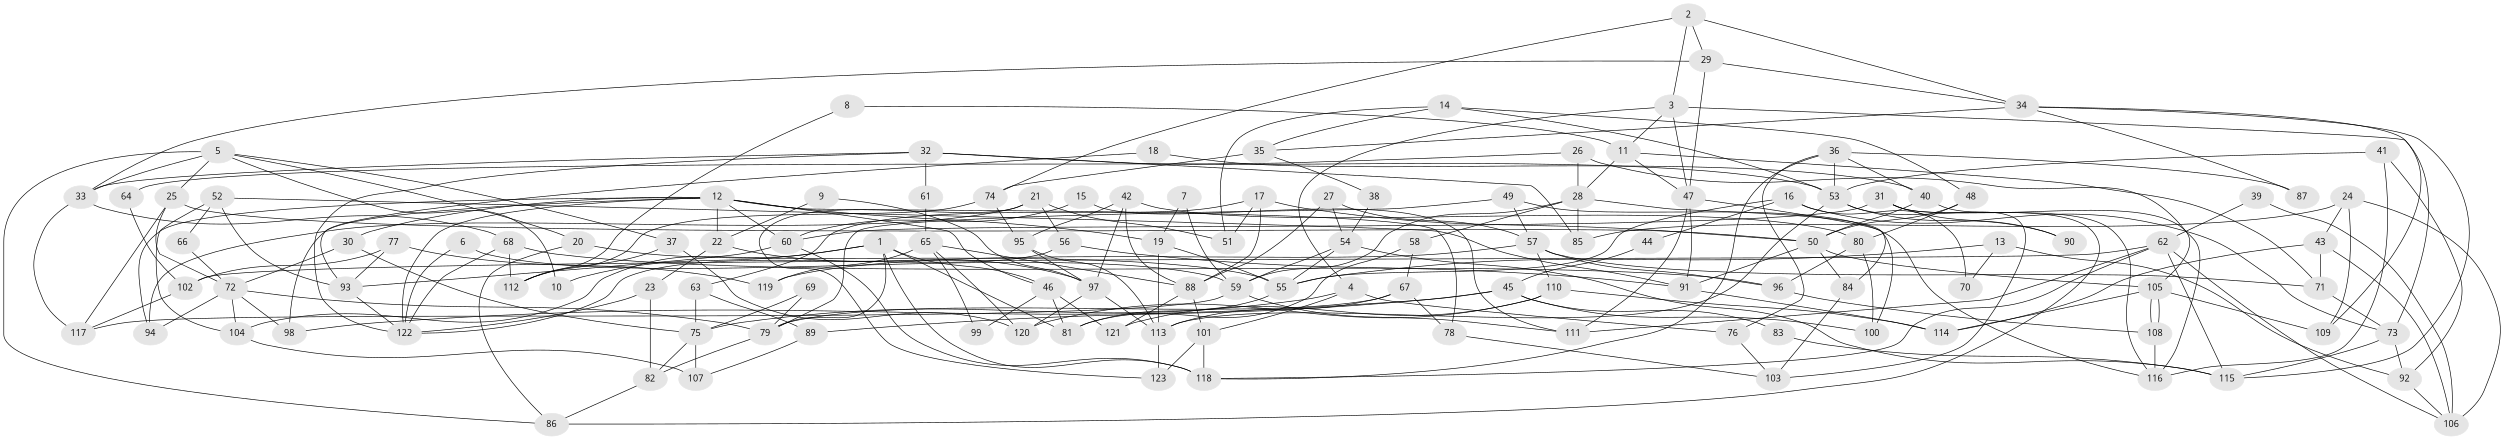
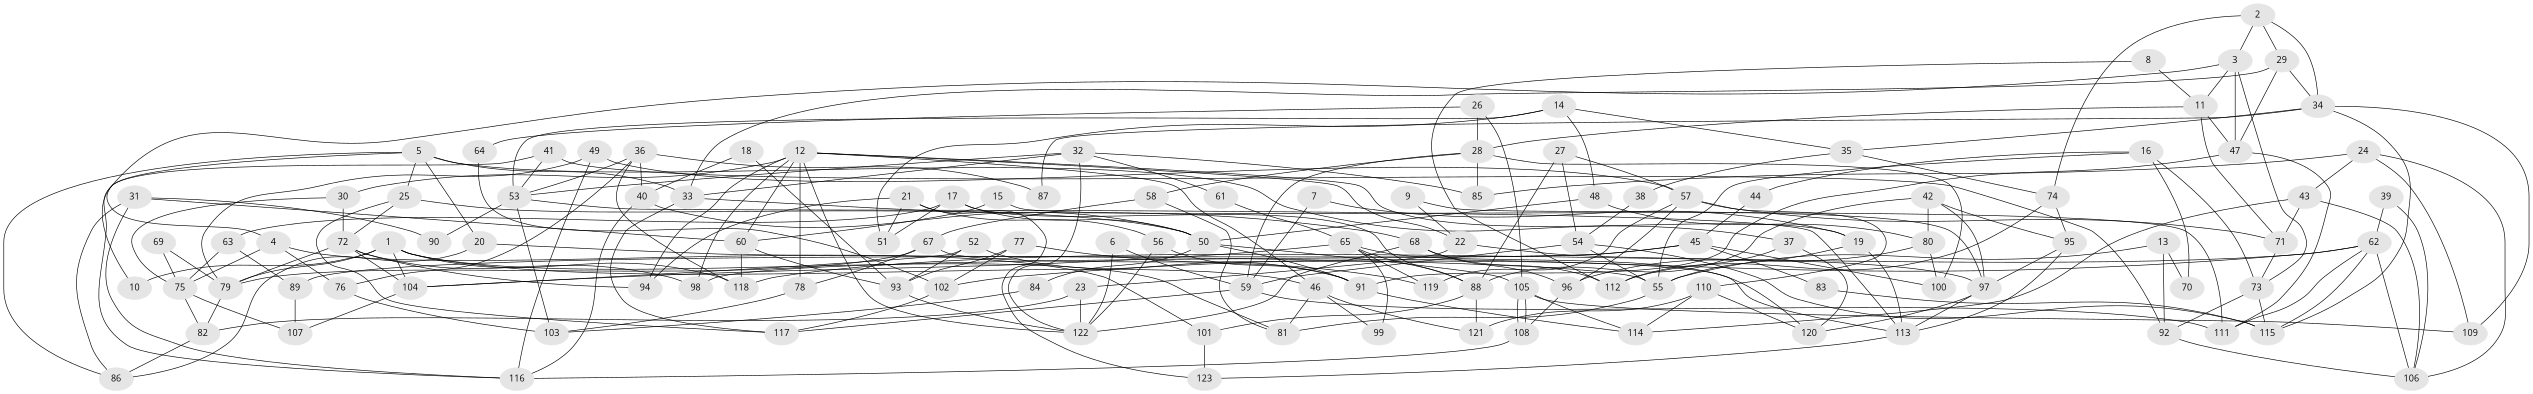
edge "47" -- "84": removed
node "66": removed
edge "65" -- "104": added
edge "101" -- "118": removed
